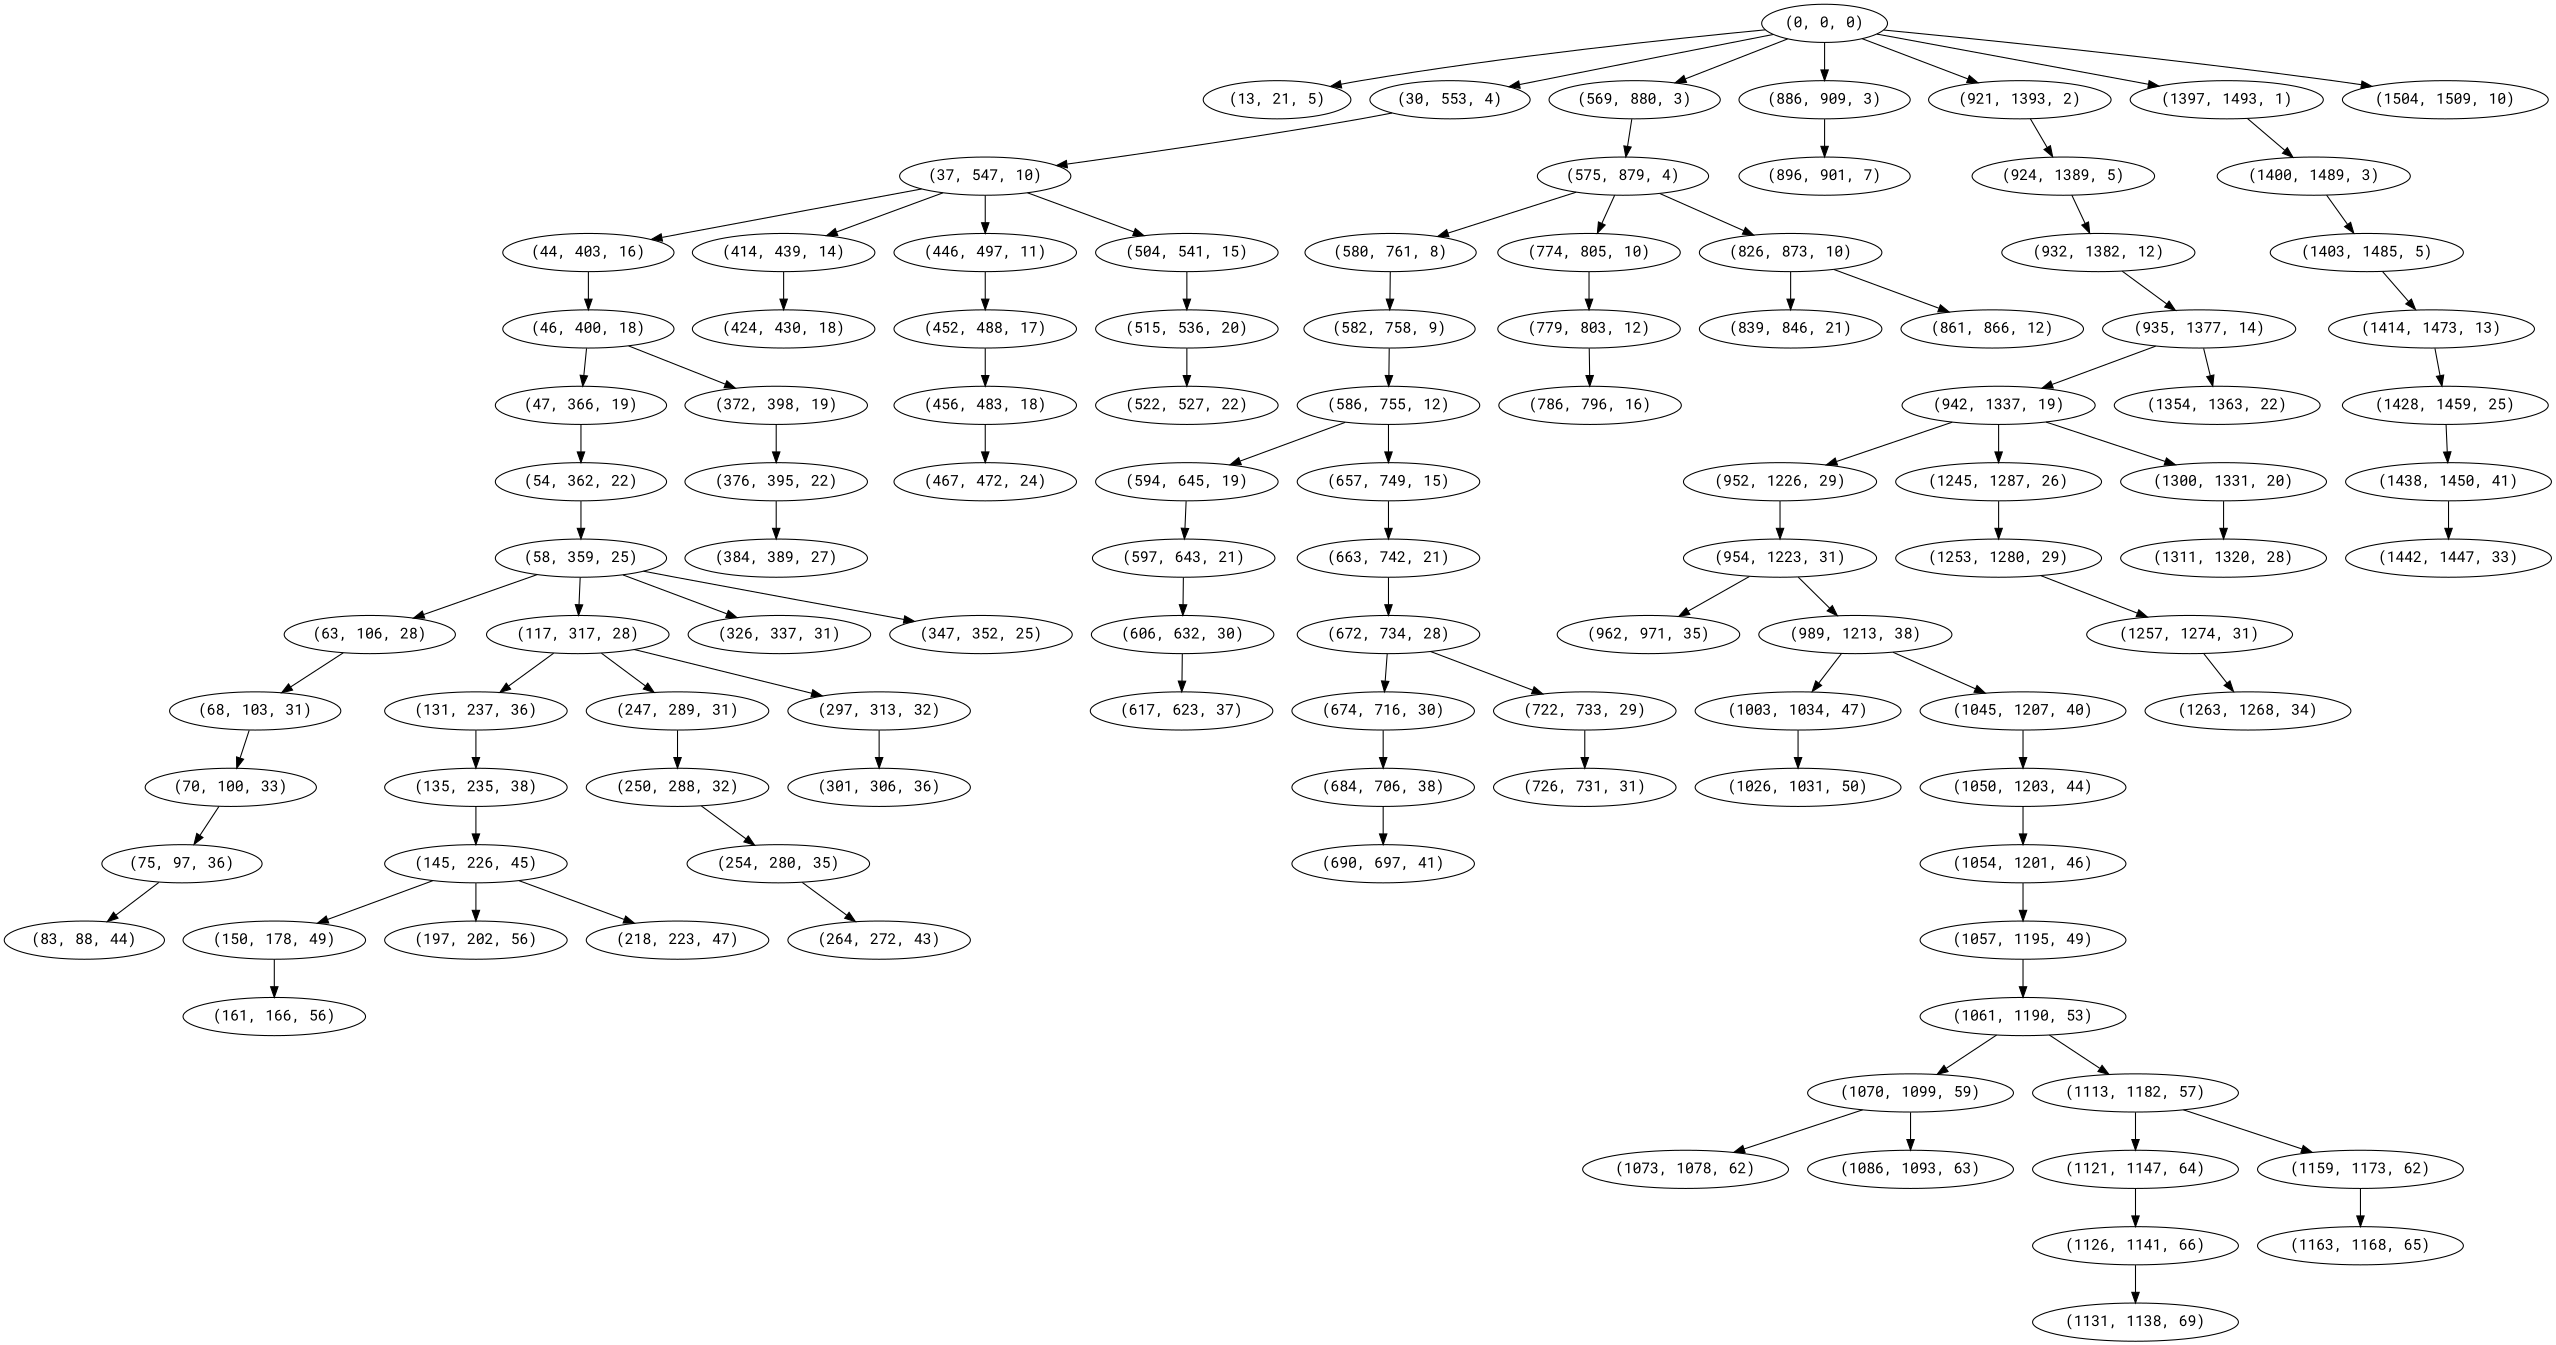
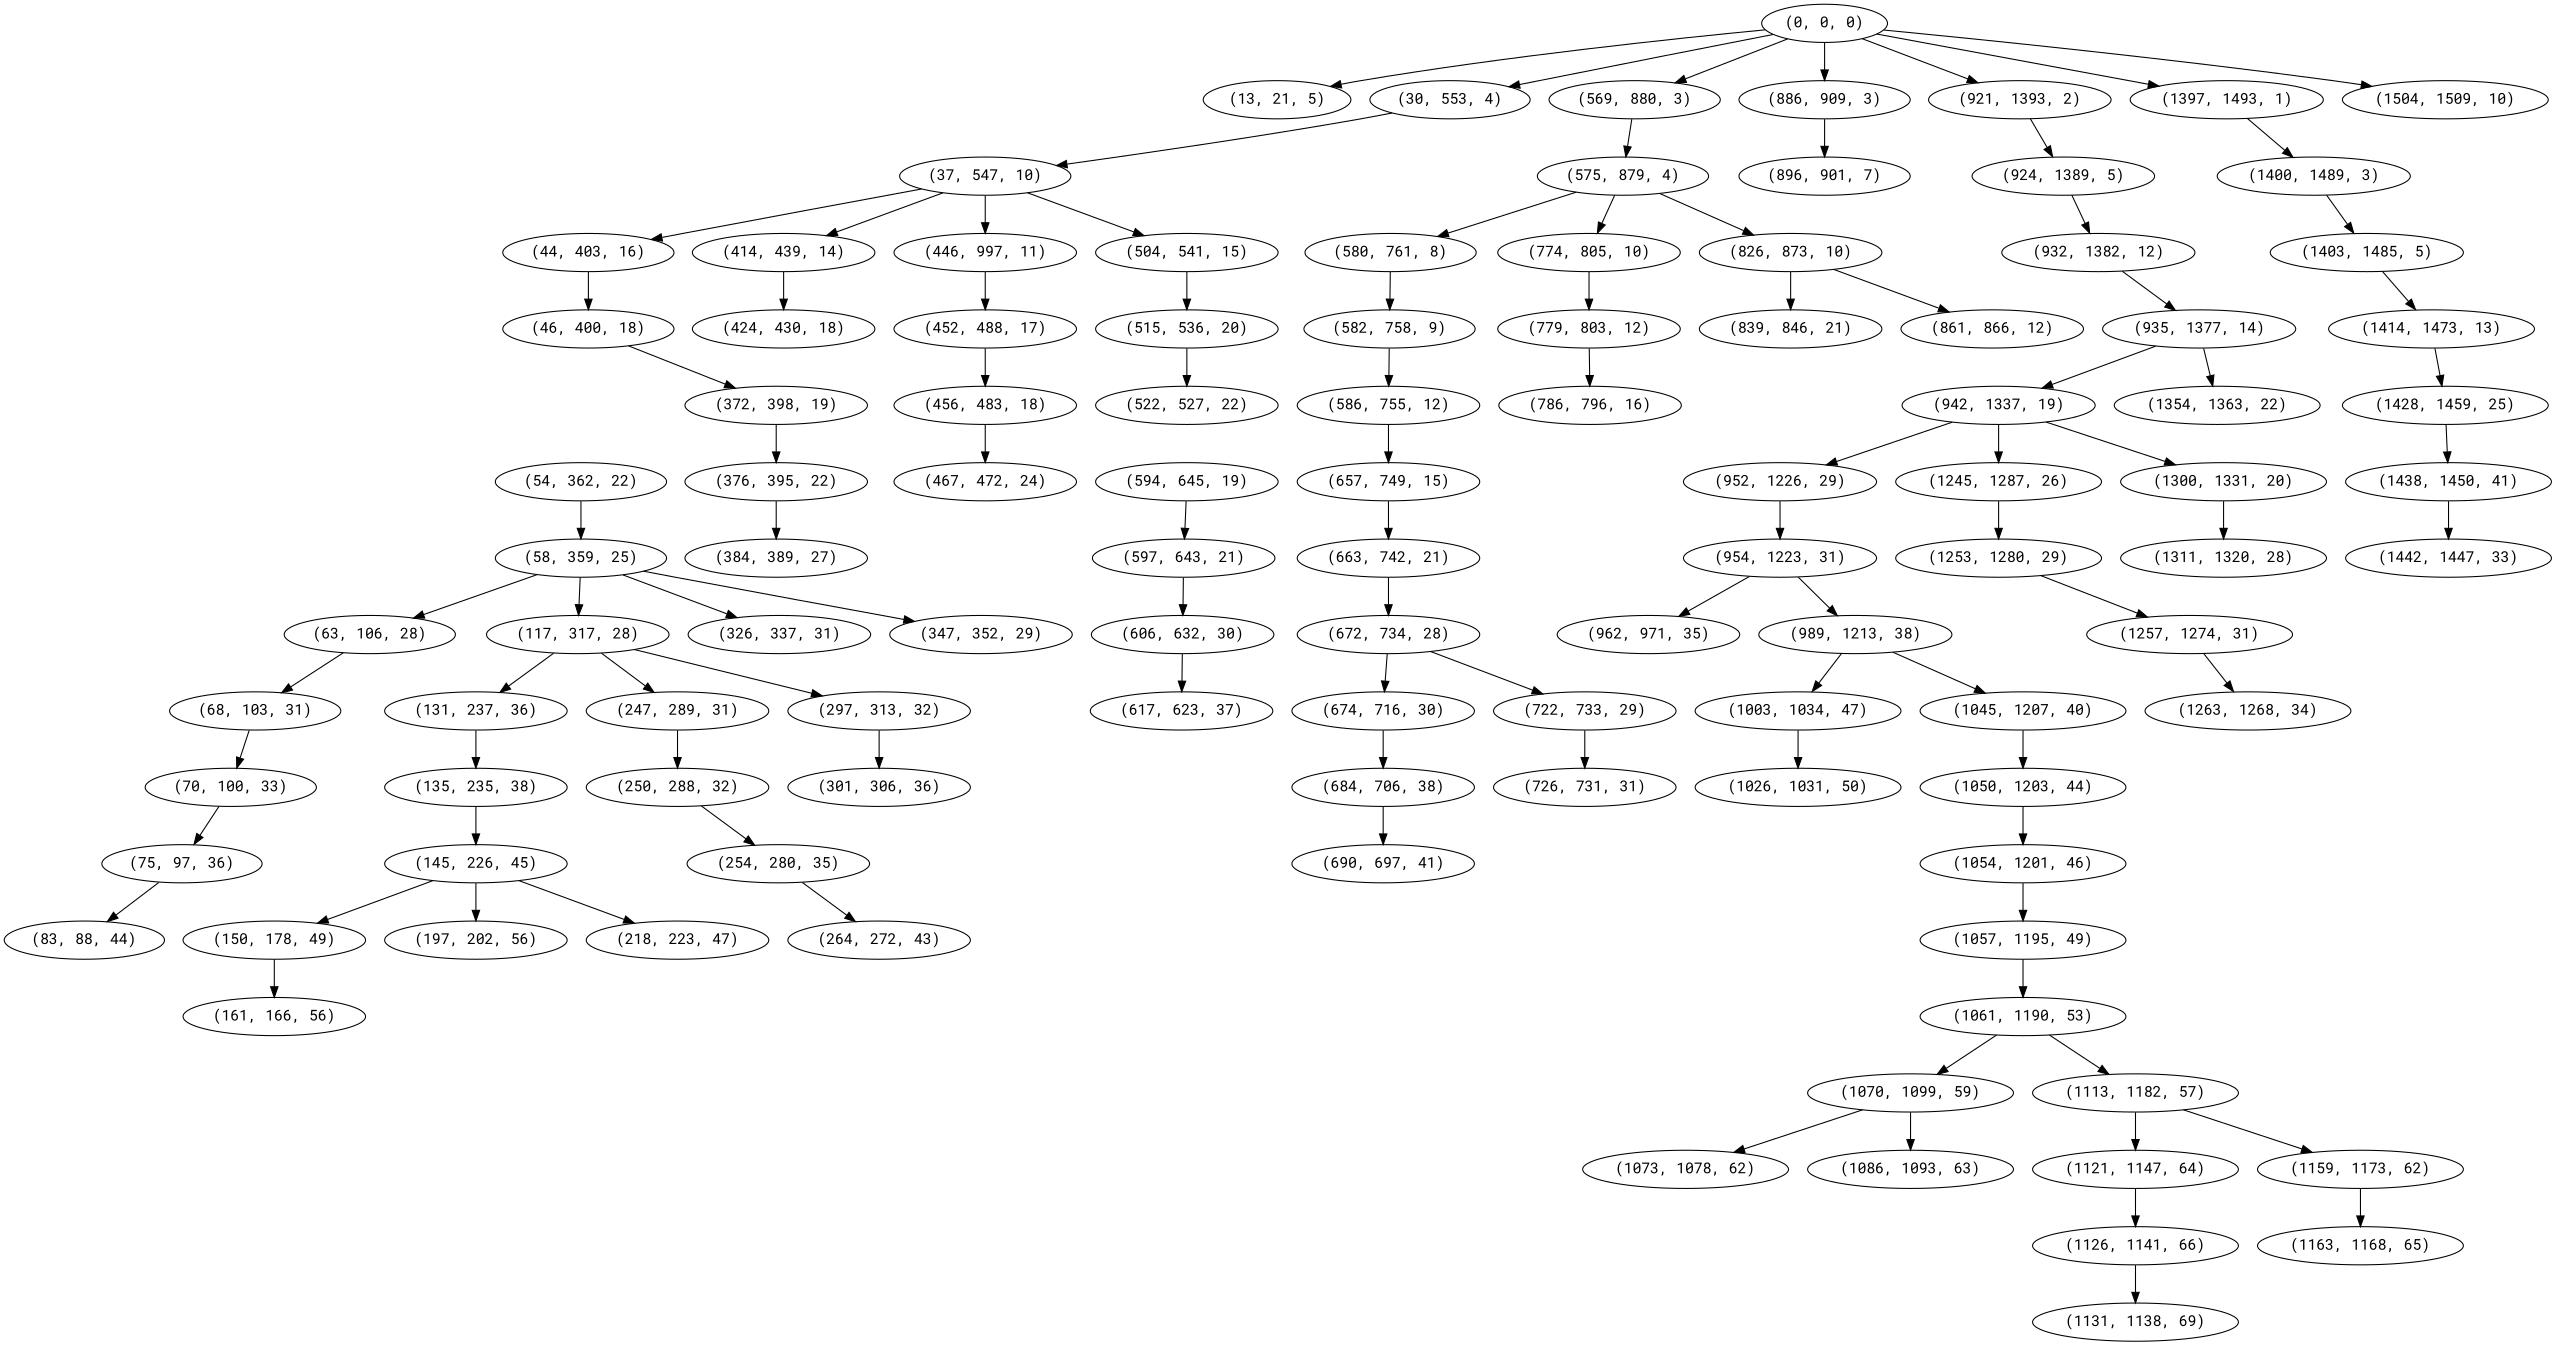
node "(446, 497, 11)": label "(446, 497, 11)" -> "(446, 997, 11)"
node "(47, 366, 19)": removed
edge "(586, 755, 12)" -> "(594, 645, 19)": removed
node "(347, 352, 25)": label "(347, 352, 25)" -> "(347, 352, 29)"
